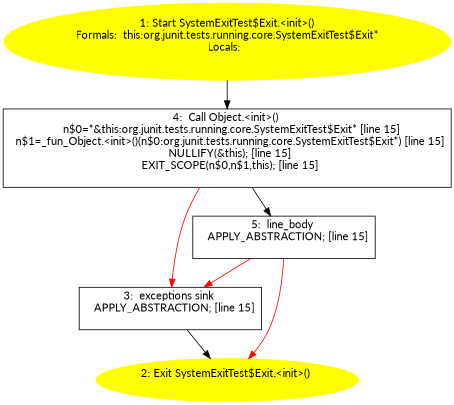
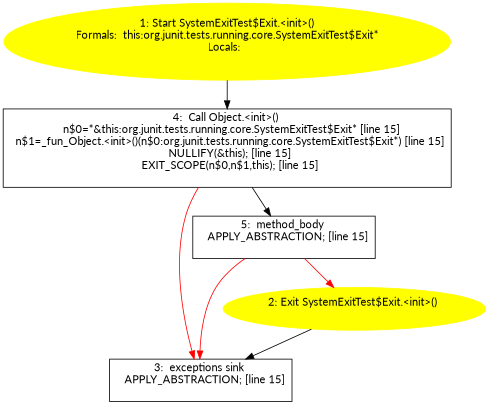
node "5:  line_body APPLY_ABSTRACTION; [line 15]": label "5:  line_body APPLY_ABSTRACTION; [line 15]" -> "5:  method_body APPLY_ABSTRACTION; [line 15]"
edge "3:  exceptions sink APPLY_ABSTRACTION; [line 15]" -> "2: Exit SystemExitTest$Exit.<init>()": reversed
